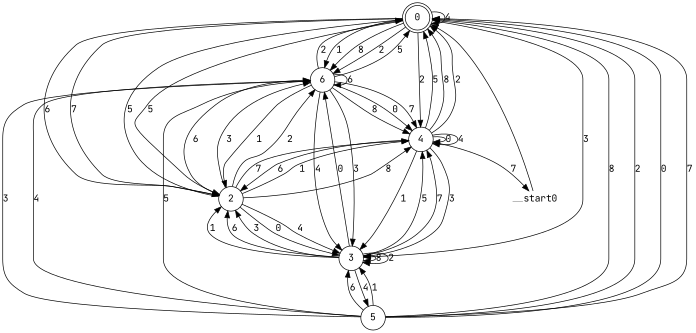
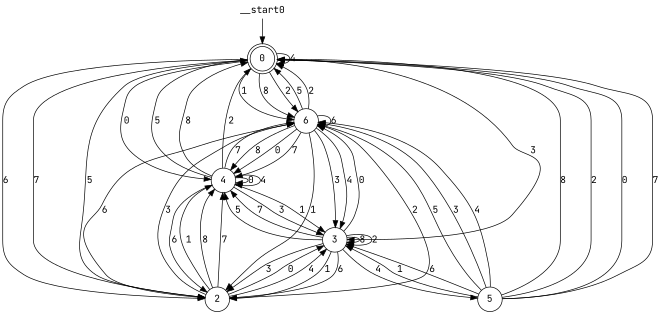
edge "2" -> "0": removed, label "5"
edge "0" -> "4": label "2" -> "0"
edge "4" -> "__start0": now "4" -> "6"
